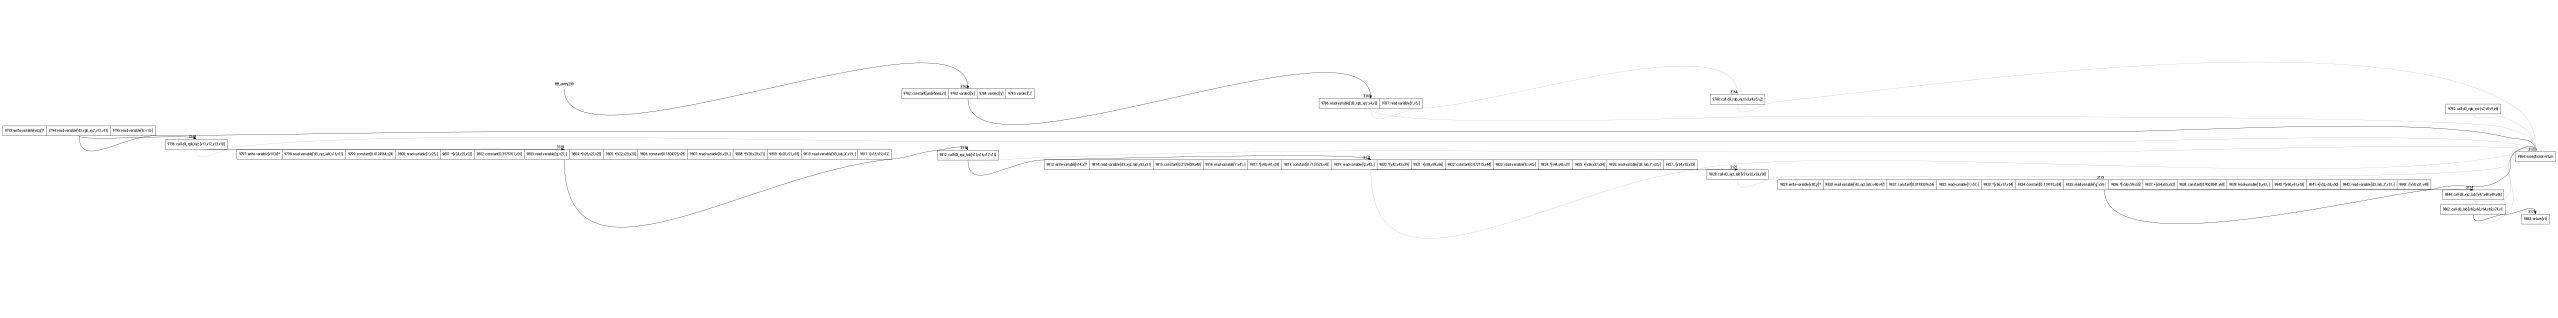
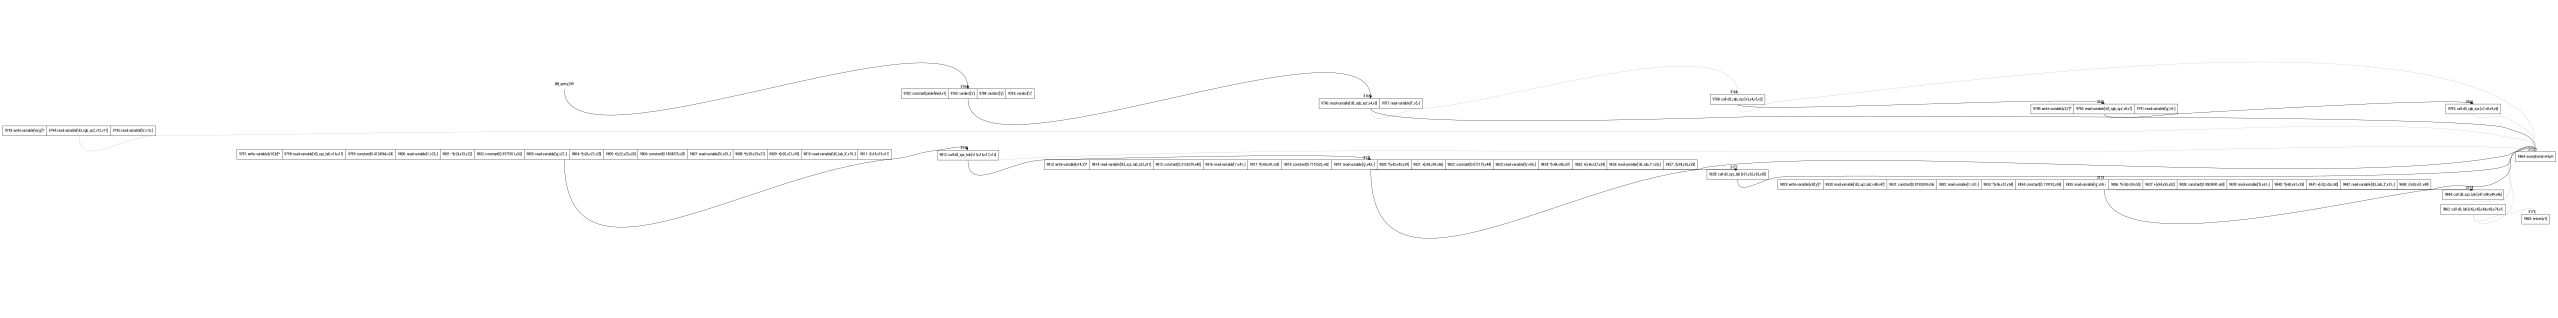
node "9789: write-variable[v2,'r']*": added
edge "9786: read-variable['d3_rgb_xyz',v4,v3]" -> "9864: exceptional-return": color gray -> black
edge "9793: write-variable[v6,'g']*" -> "9864: exceptional-return": color black -> gray
node "9796: call-d3_rgb_xyz [v11,v12,v13,v10]": removed
edge "9813: write-variable[v14,'x']*" -> "9864: exceptional-return": color gray -> black
edge "9828: call-d3_xyz_lab [v31,v32,v33,v30]" -> "9864: exceptional-return": color gray -> black
edge "9862: call-d3_lab [v62,v63,v64,v69,v74,v1]" -> "9863: return[v1]": color black -> gray
